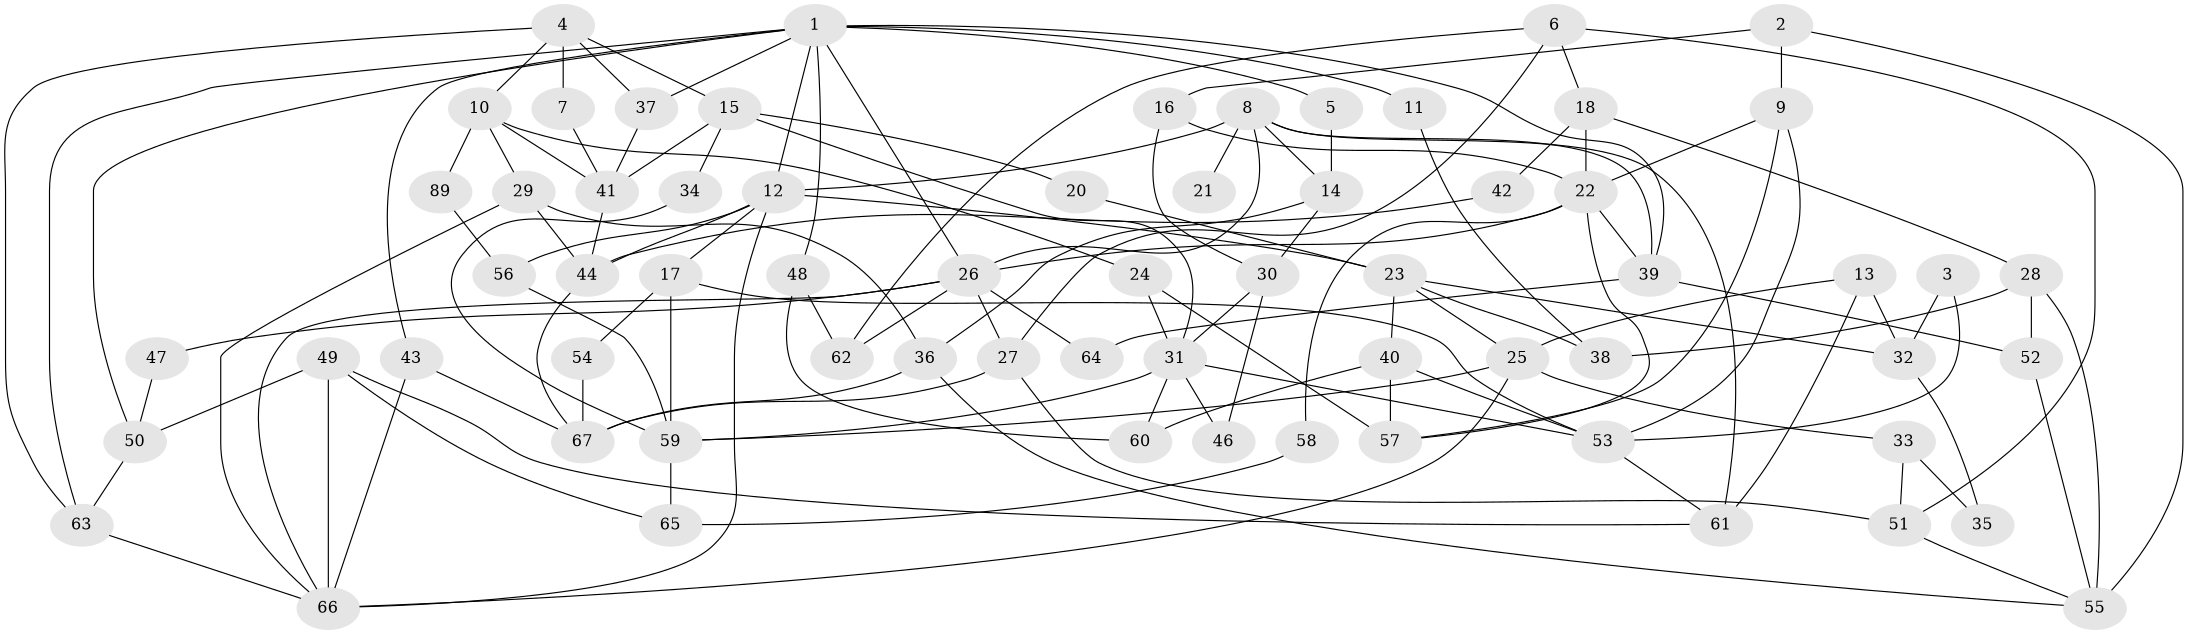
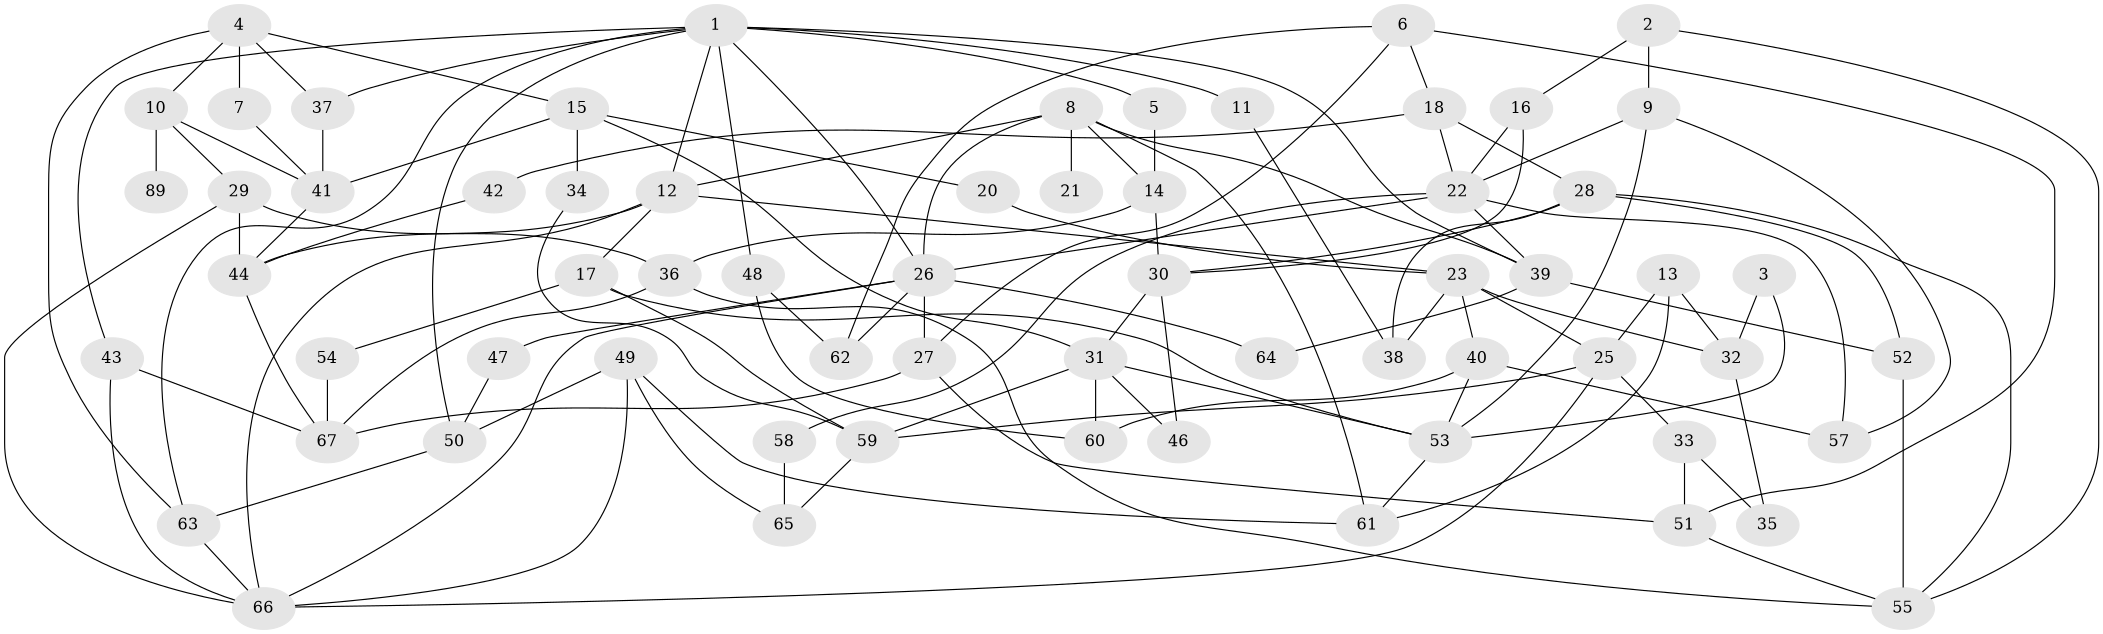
edge "28" -- "30": added
node "56": removed
node "24": removed
